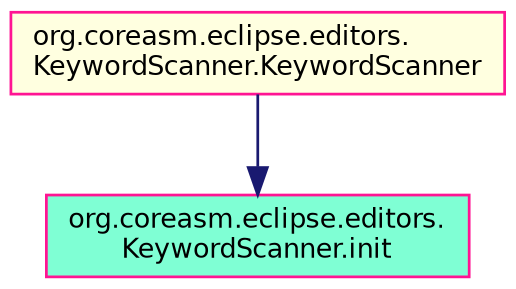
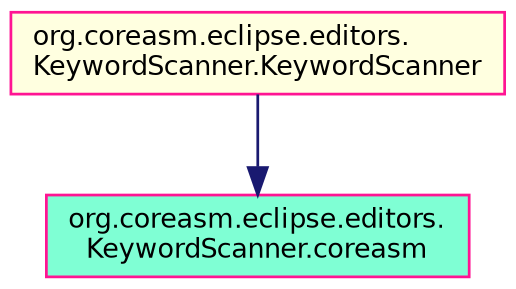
node "org.coreasm.eclipse.editors. KeywordScanner.init": label "org.coreasm.eclipse.editors. KeywordScanner.init" -> "org.coreasm.eclipse.editors. KeywordScanner.coreasm"
